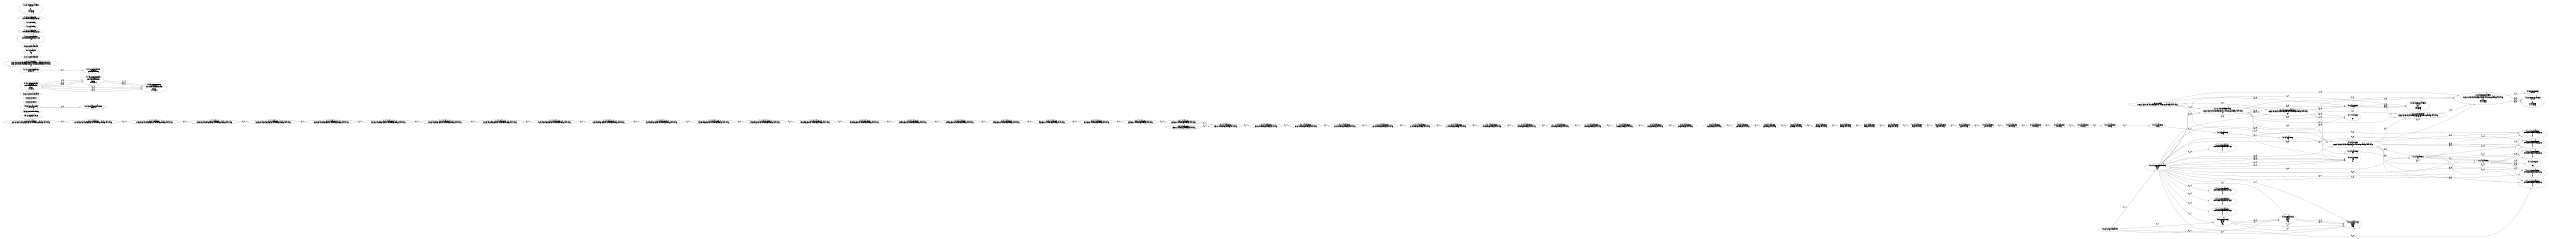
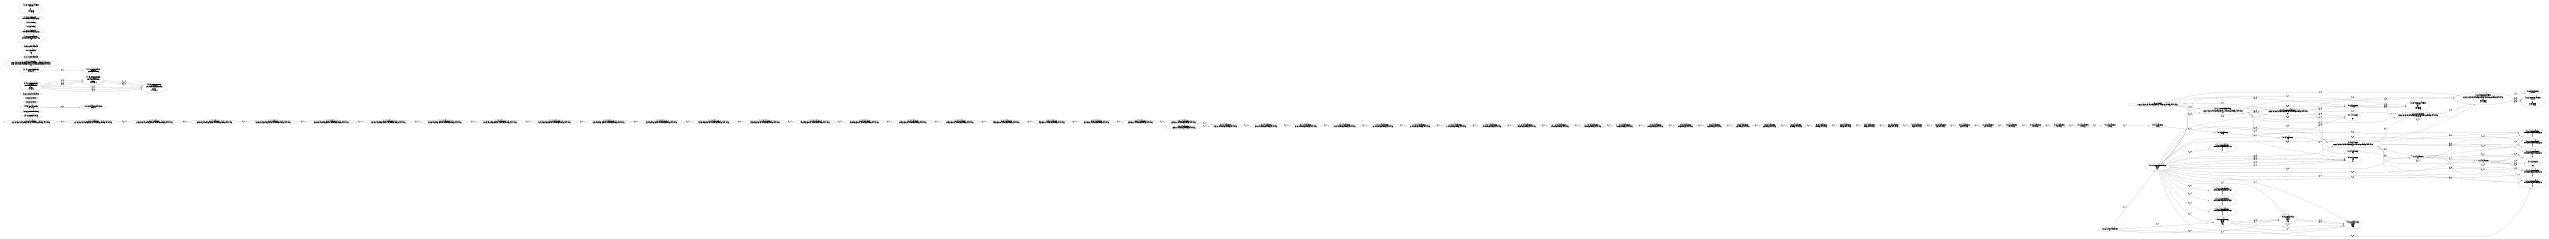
edge "4217344.CharNextA e0b860adfea5649f4919f4c3" -> "4217344.CharNextA 0b860adfea5649f4919f4c3": added, label "(0-->1)"
